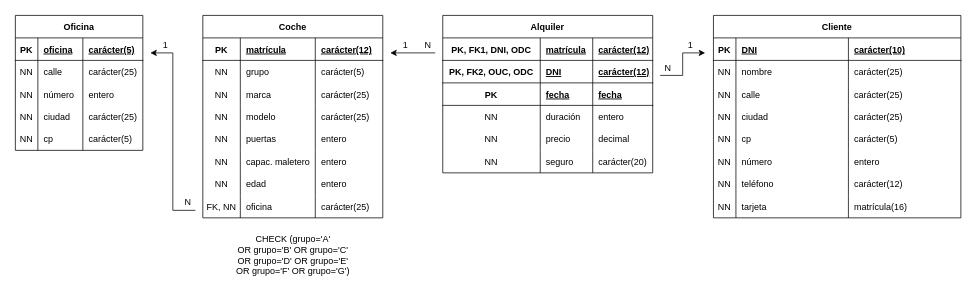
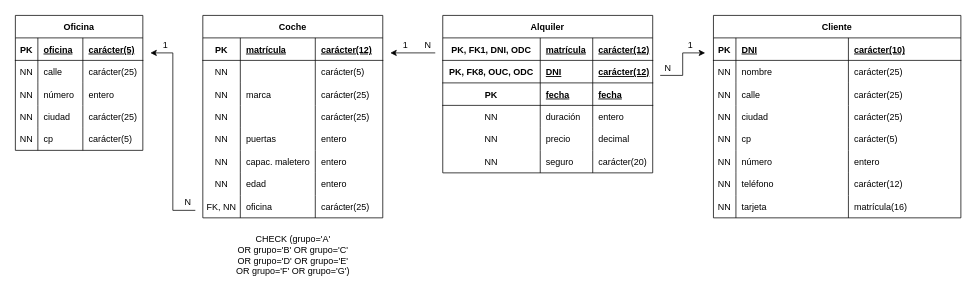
node "grupo": removed
node "PK, FK2, OUC, ODC": label "PK, FK2, OUC, ODC" -> "PK, FK8, OUC, ODC"
node "modelo": removed
